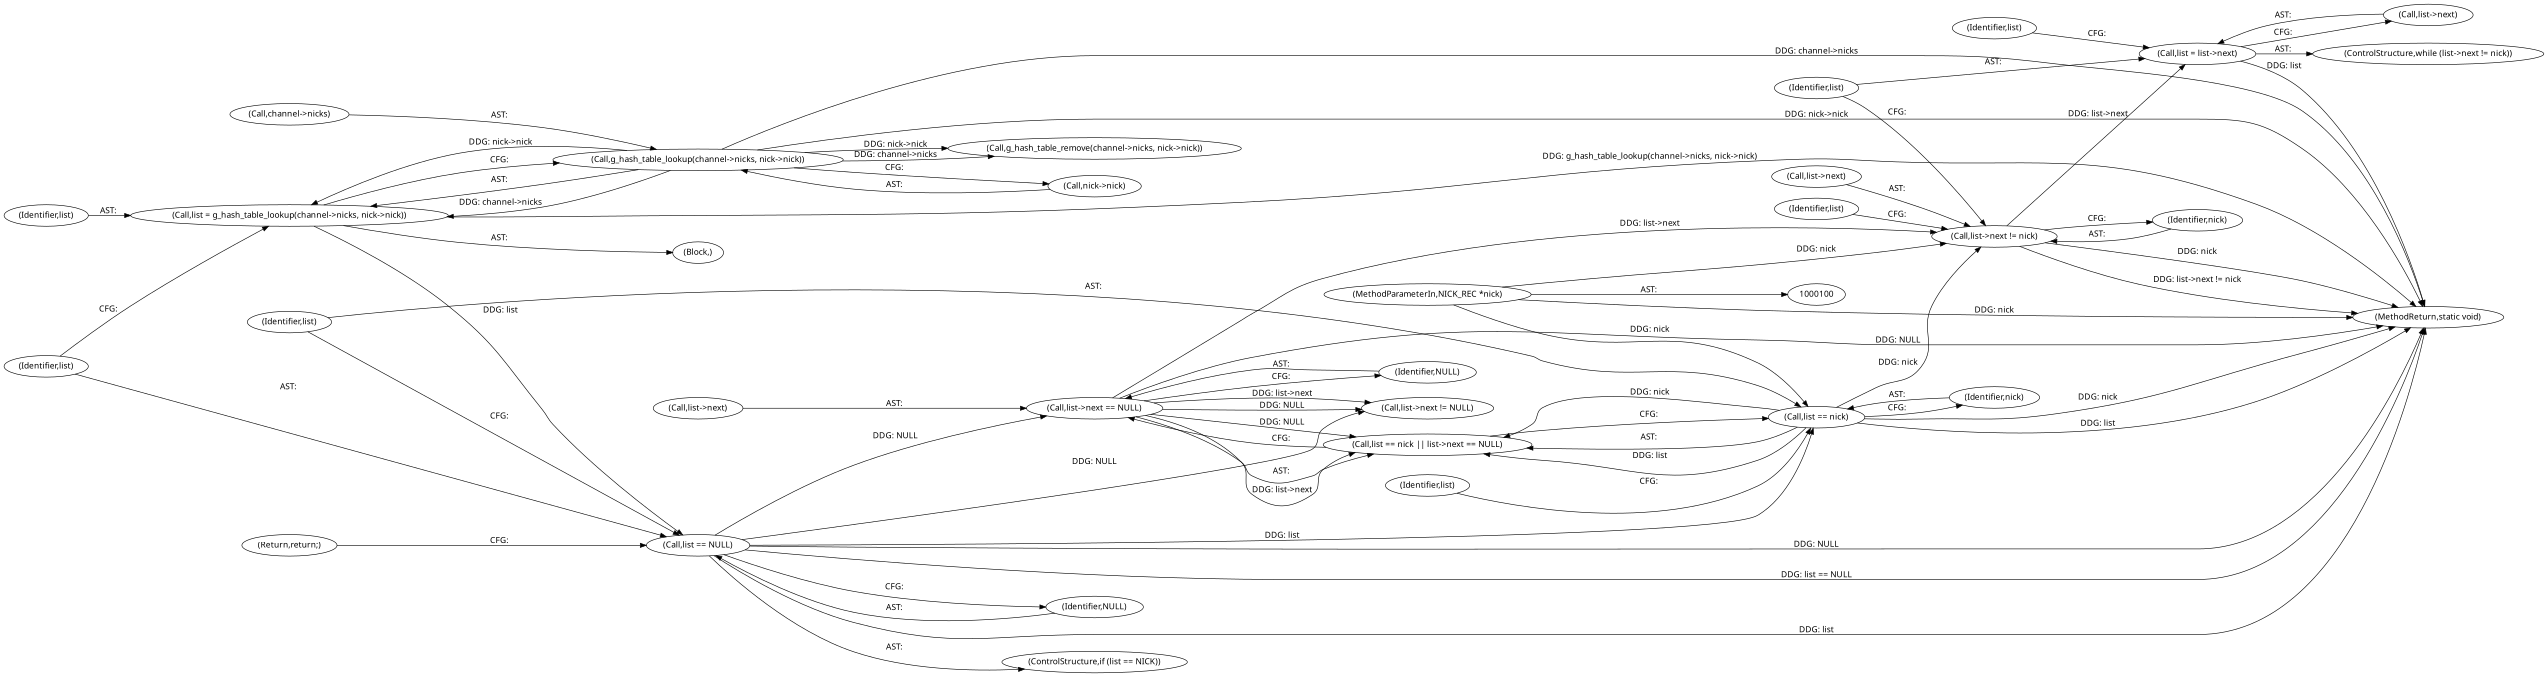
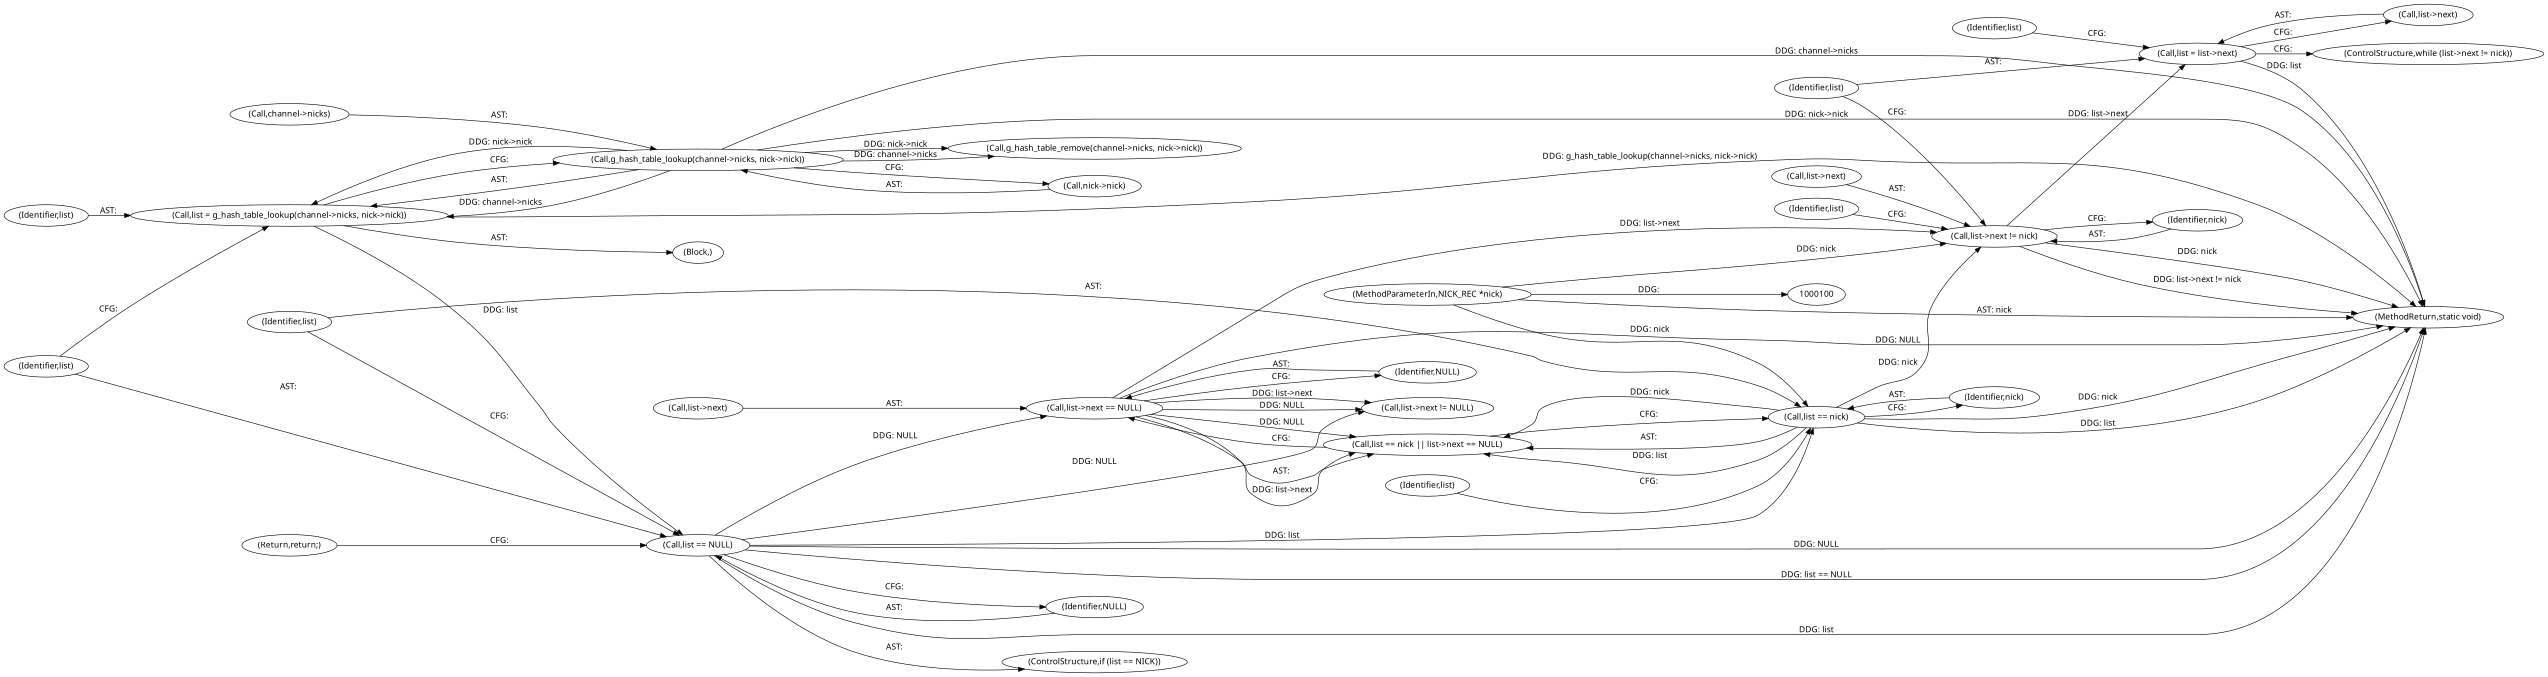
edge "(Call,list = list->next)" -> "(ControlStructure,while (list->next != nick))": label "AST: " -> "CFG: "
edge "(MethodParameterIn,NICK_REC *nick)" -> "1000100": label "AST: " -> "DDG: "
edge "(MethodParameterIn,NICK_REC *nick)" -> "(MethodReturn,static void)": label "DDG: nick" -> "AST: nick"
